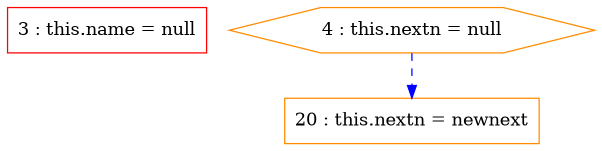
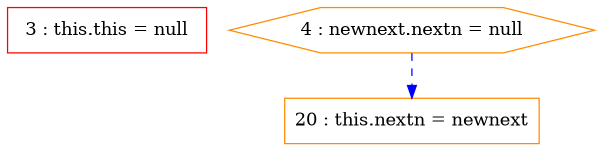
node "3 : this.name = null": label "3 : this.name = null" -> "3 : this.this = null"
node "4 : this.nextn = null": label "4 : this.nextn = null" -> "4 : newnext.nextn = null"
